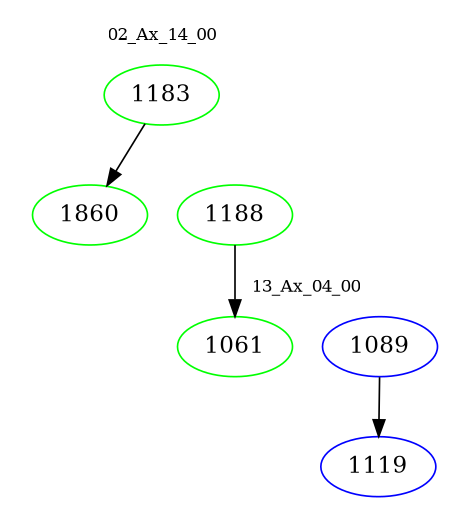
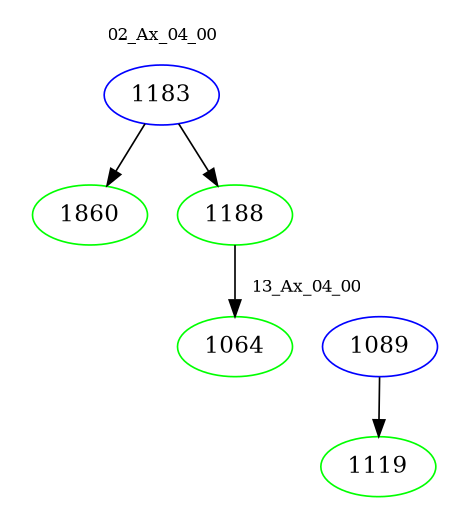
cluster "02_Ax_14_00": label "02_Ax_14_00" -> "02_Ax_04_00"
node "1183": color green -> blue
edge "1183" -> "1188": added
node "1061": label "1061" -> "1064"
node "1119": color blue -> green
